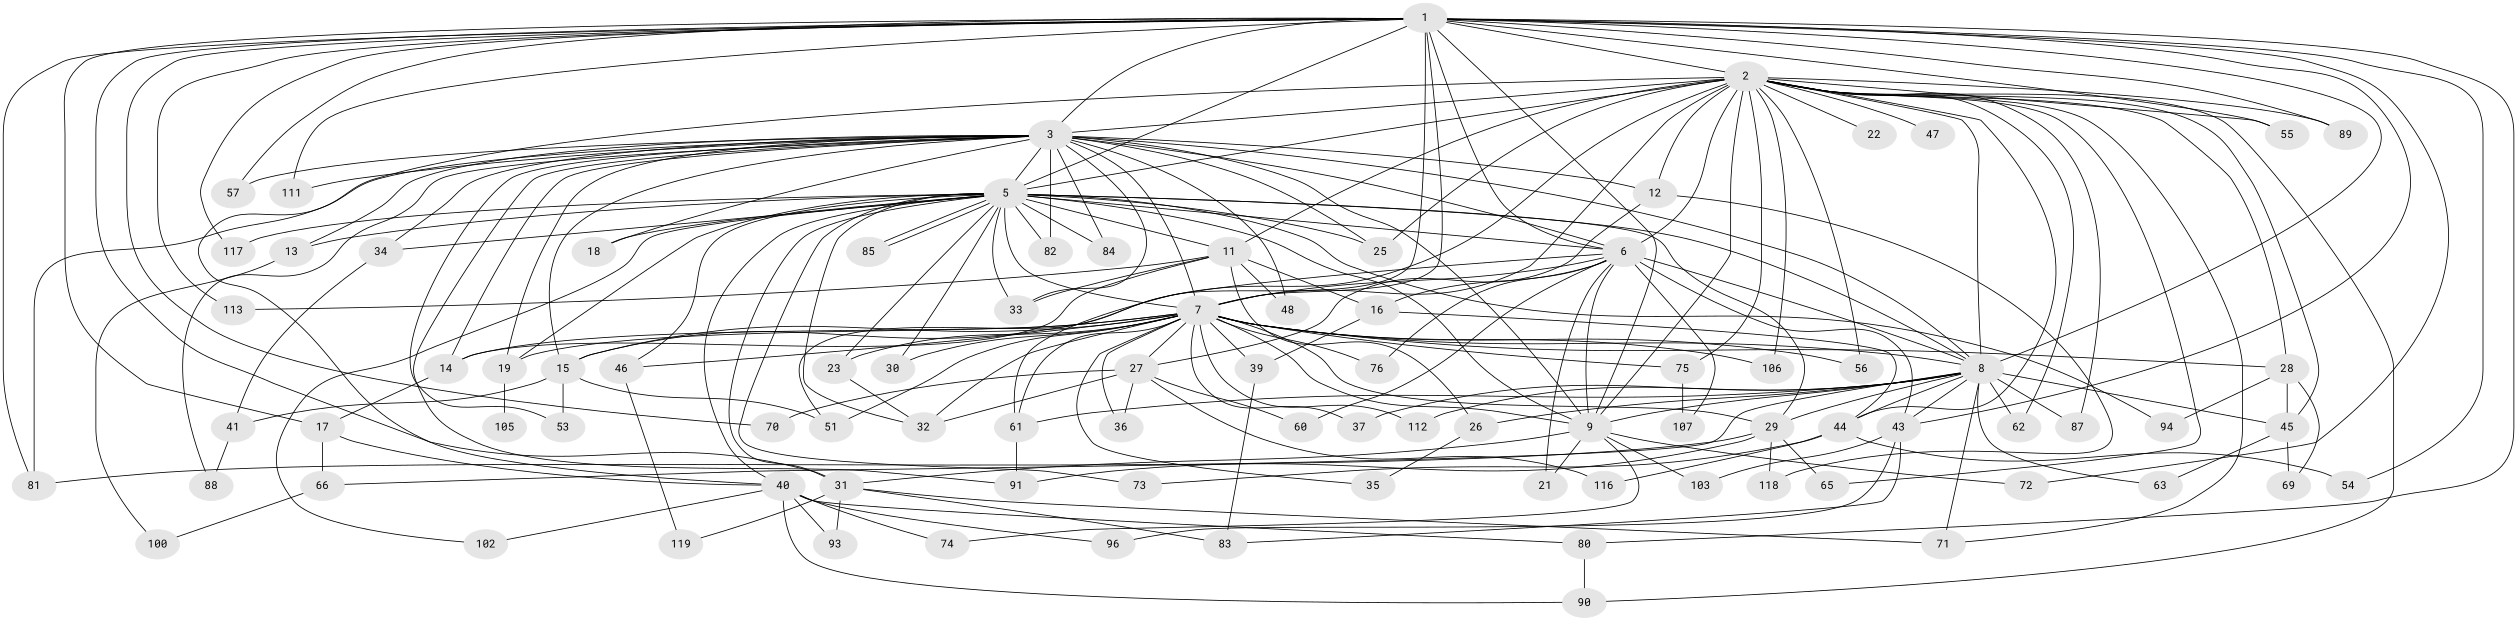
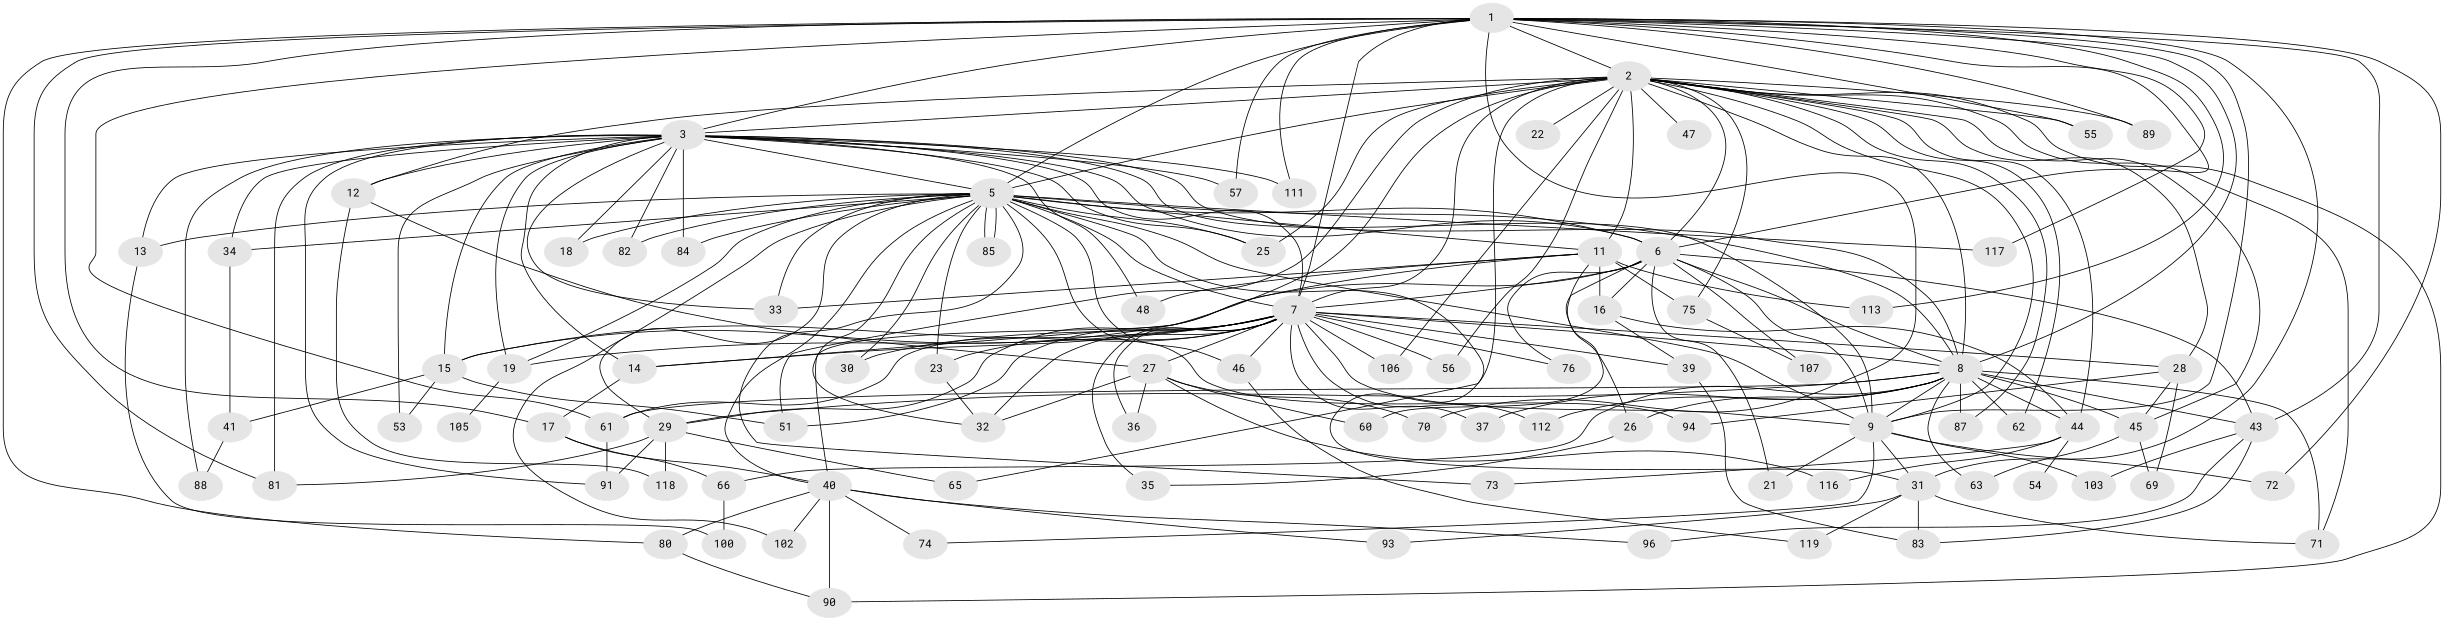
edge "1" -- "54": removed
edge "7" -- "75": now "11" -- "75"
